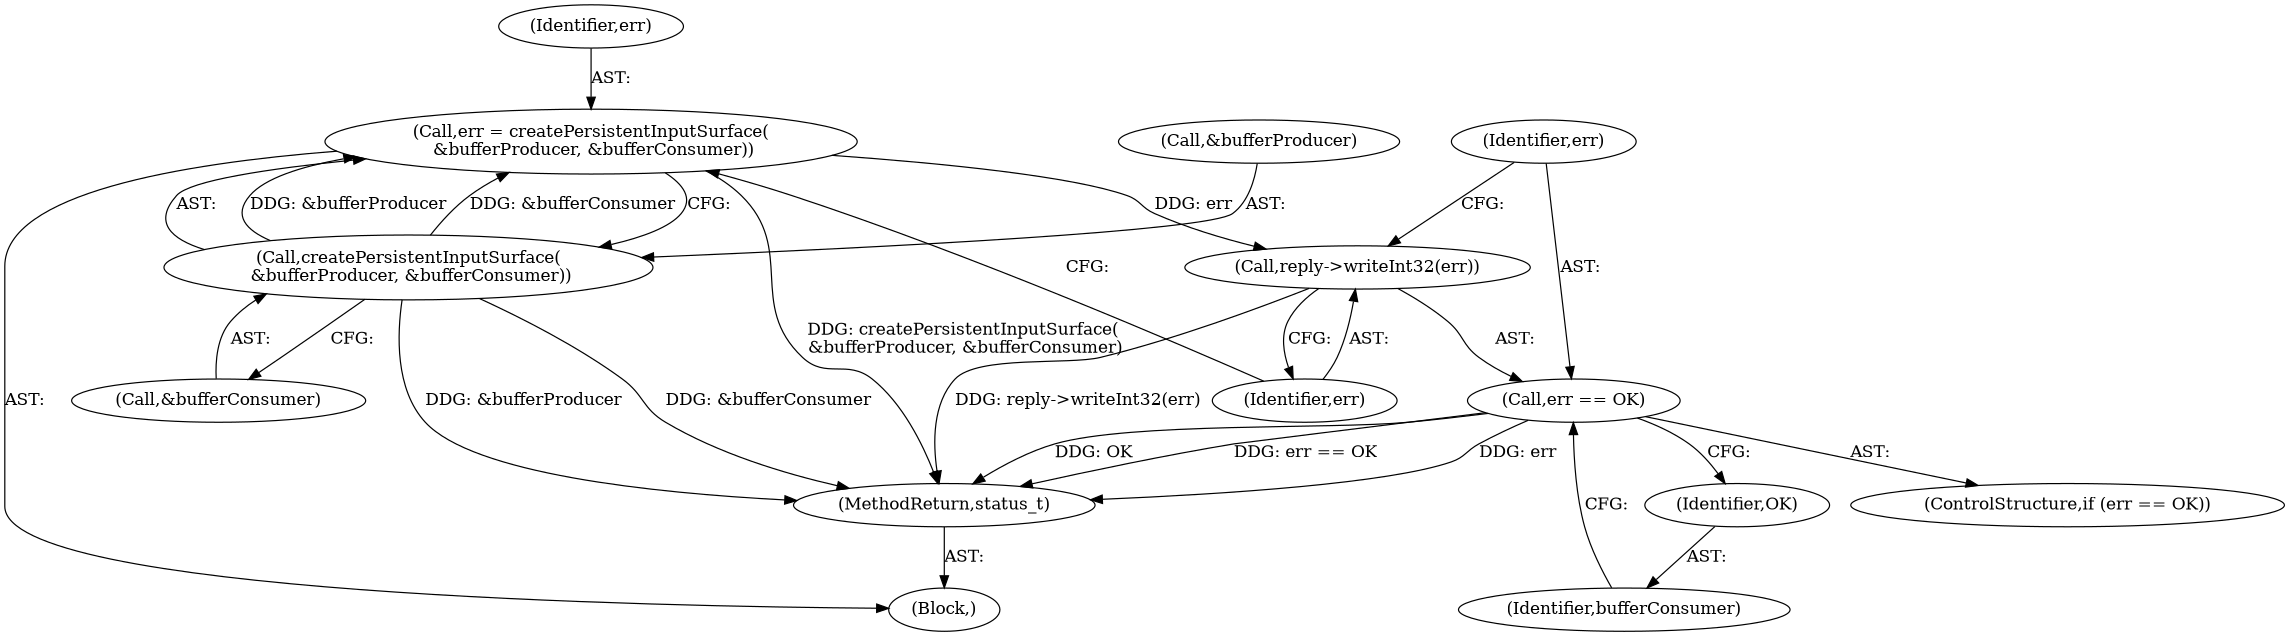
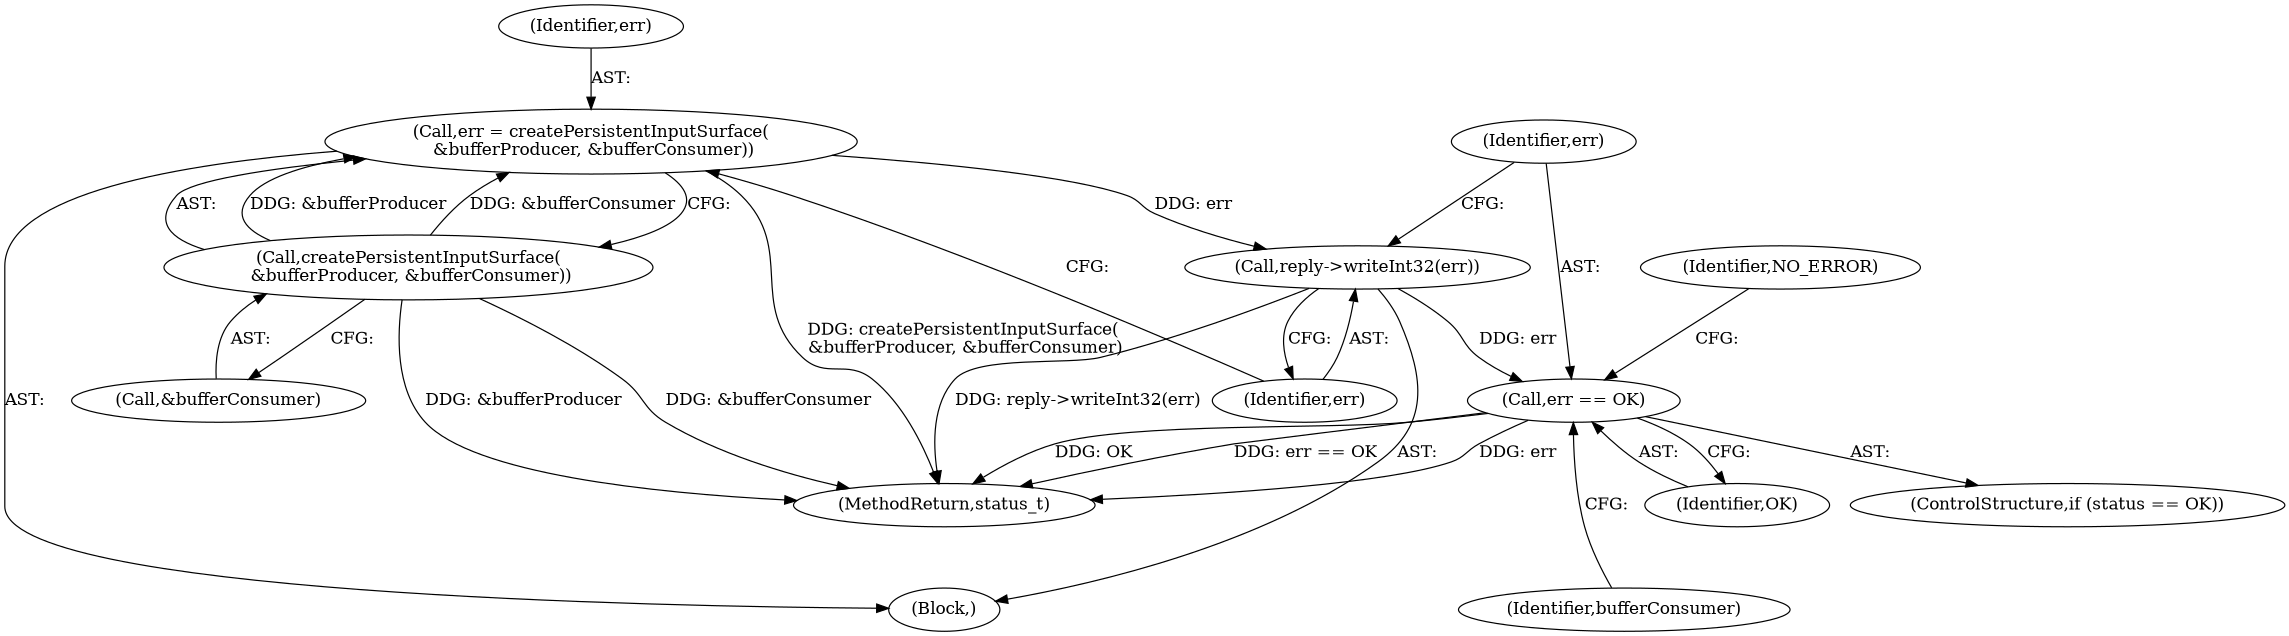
node "(Call,&bufferProducer)": removed
node "(Identifier,NO_ERROR)": added
edge "(Call,reply->writeInt32(err))" -> "(Call,err == OK)": label "AST: " -> "DDG: err"
node "(ControlStructure,if (err == OK))": label "(ControlStructure,if (err == OK))" -> "(ControlStructure,if (status == OK))"
edge "(MethodReturn,status_t)" -> "(Block,)": now "(Call,reply->writeInt32(err))" -> "(Block,)"
edge "(Identifier,OK)" -> "(Identifier,bufferConsumer)": now "(Identifier,OK)" -> "(Call,err == OK)"
